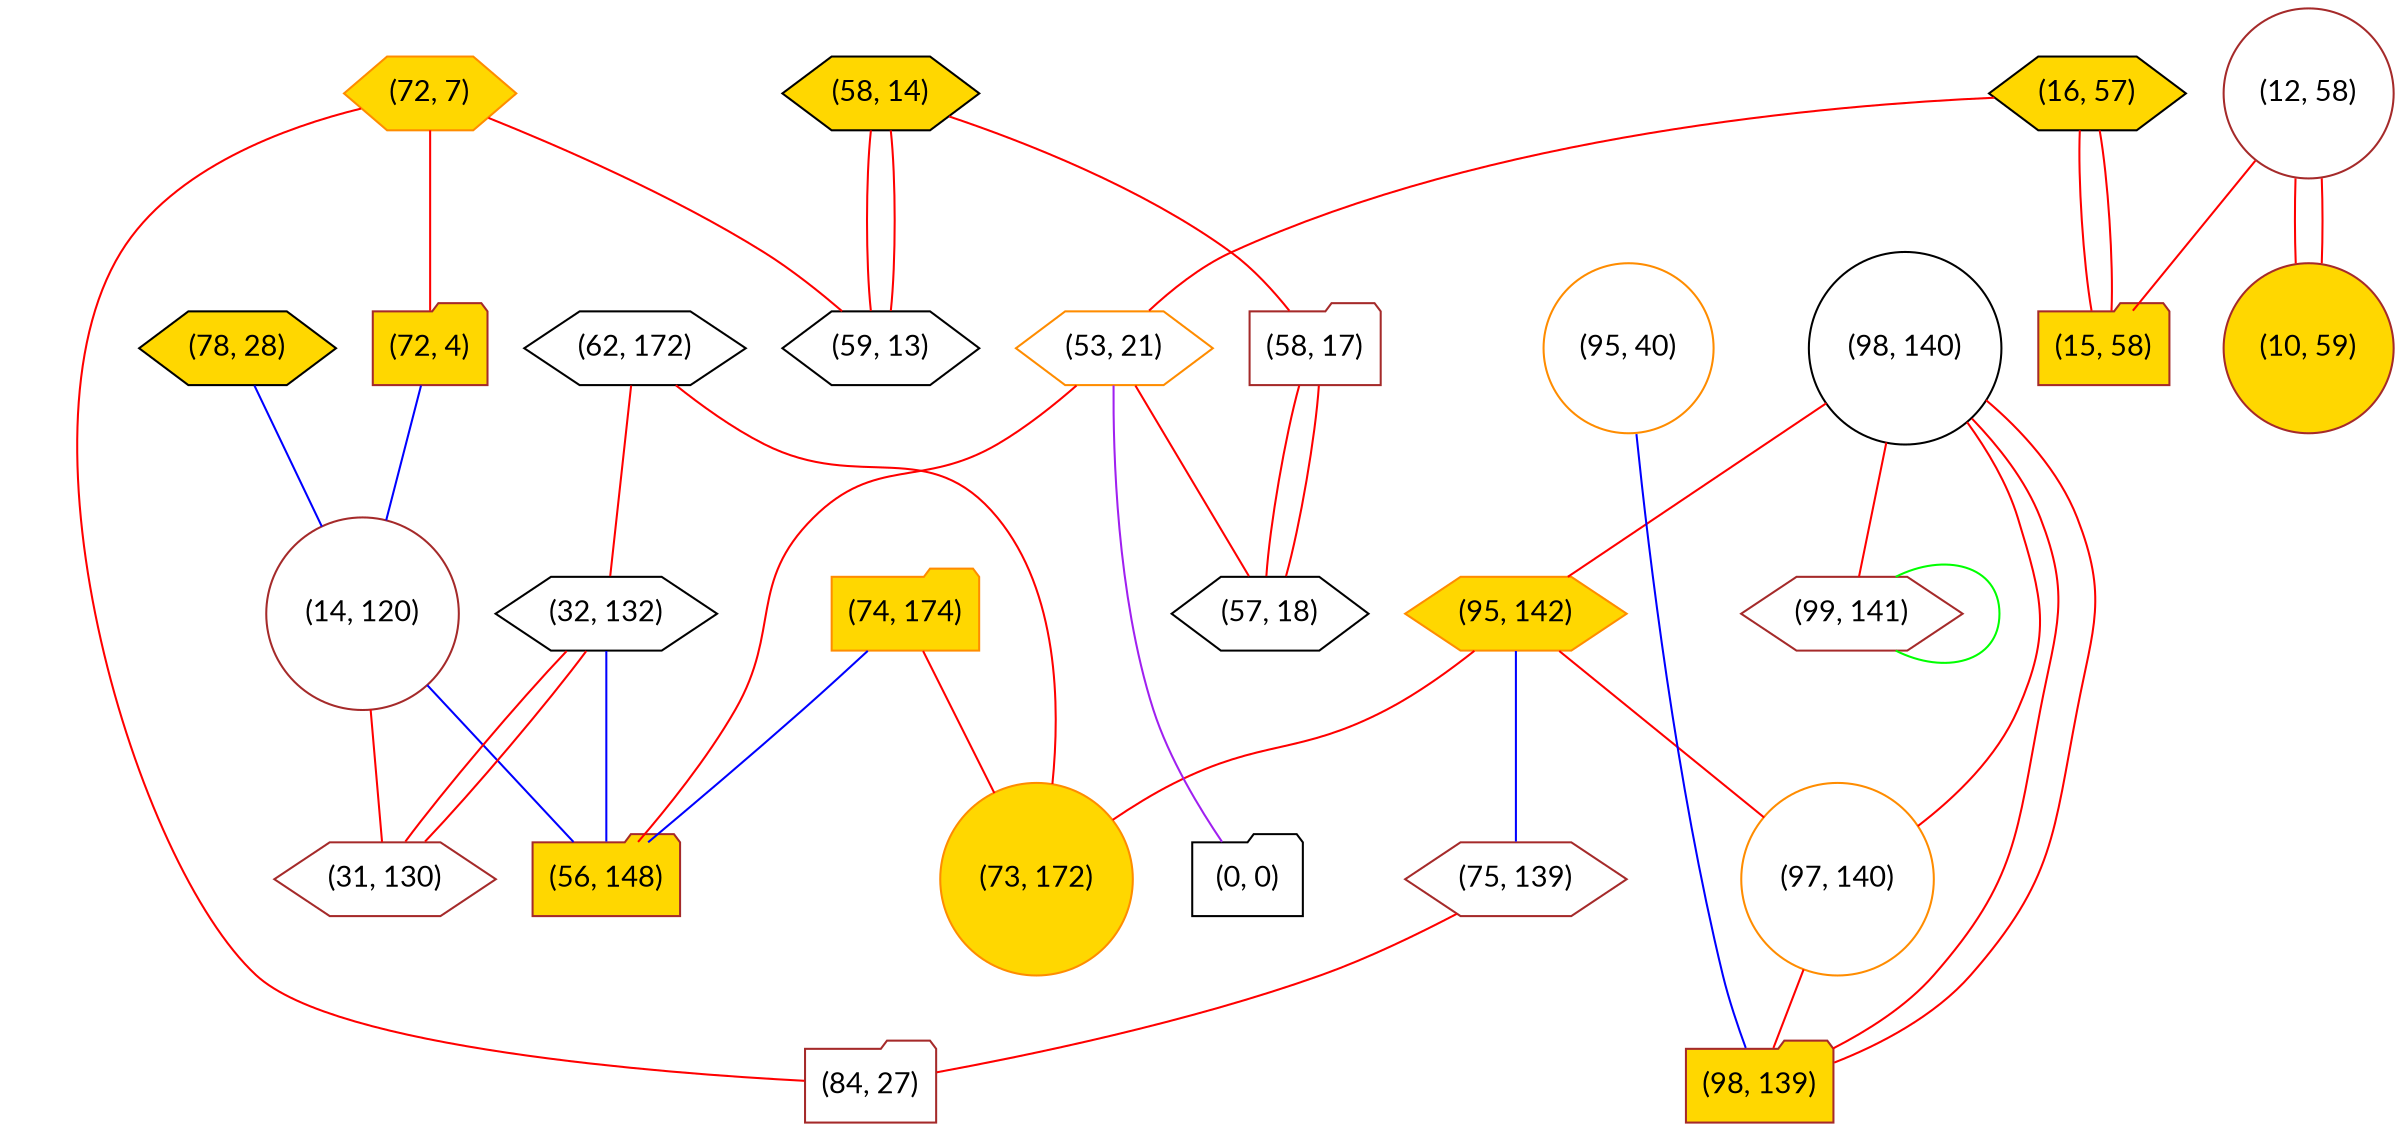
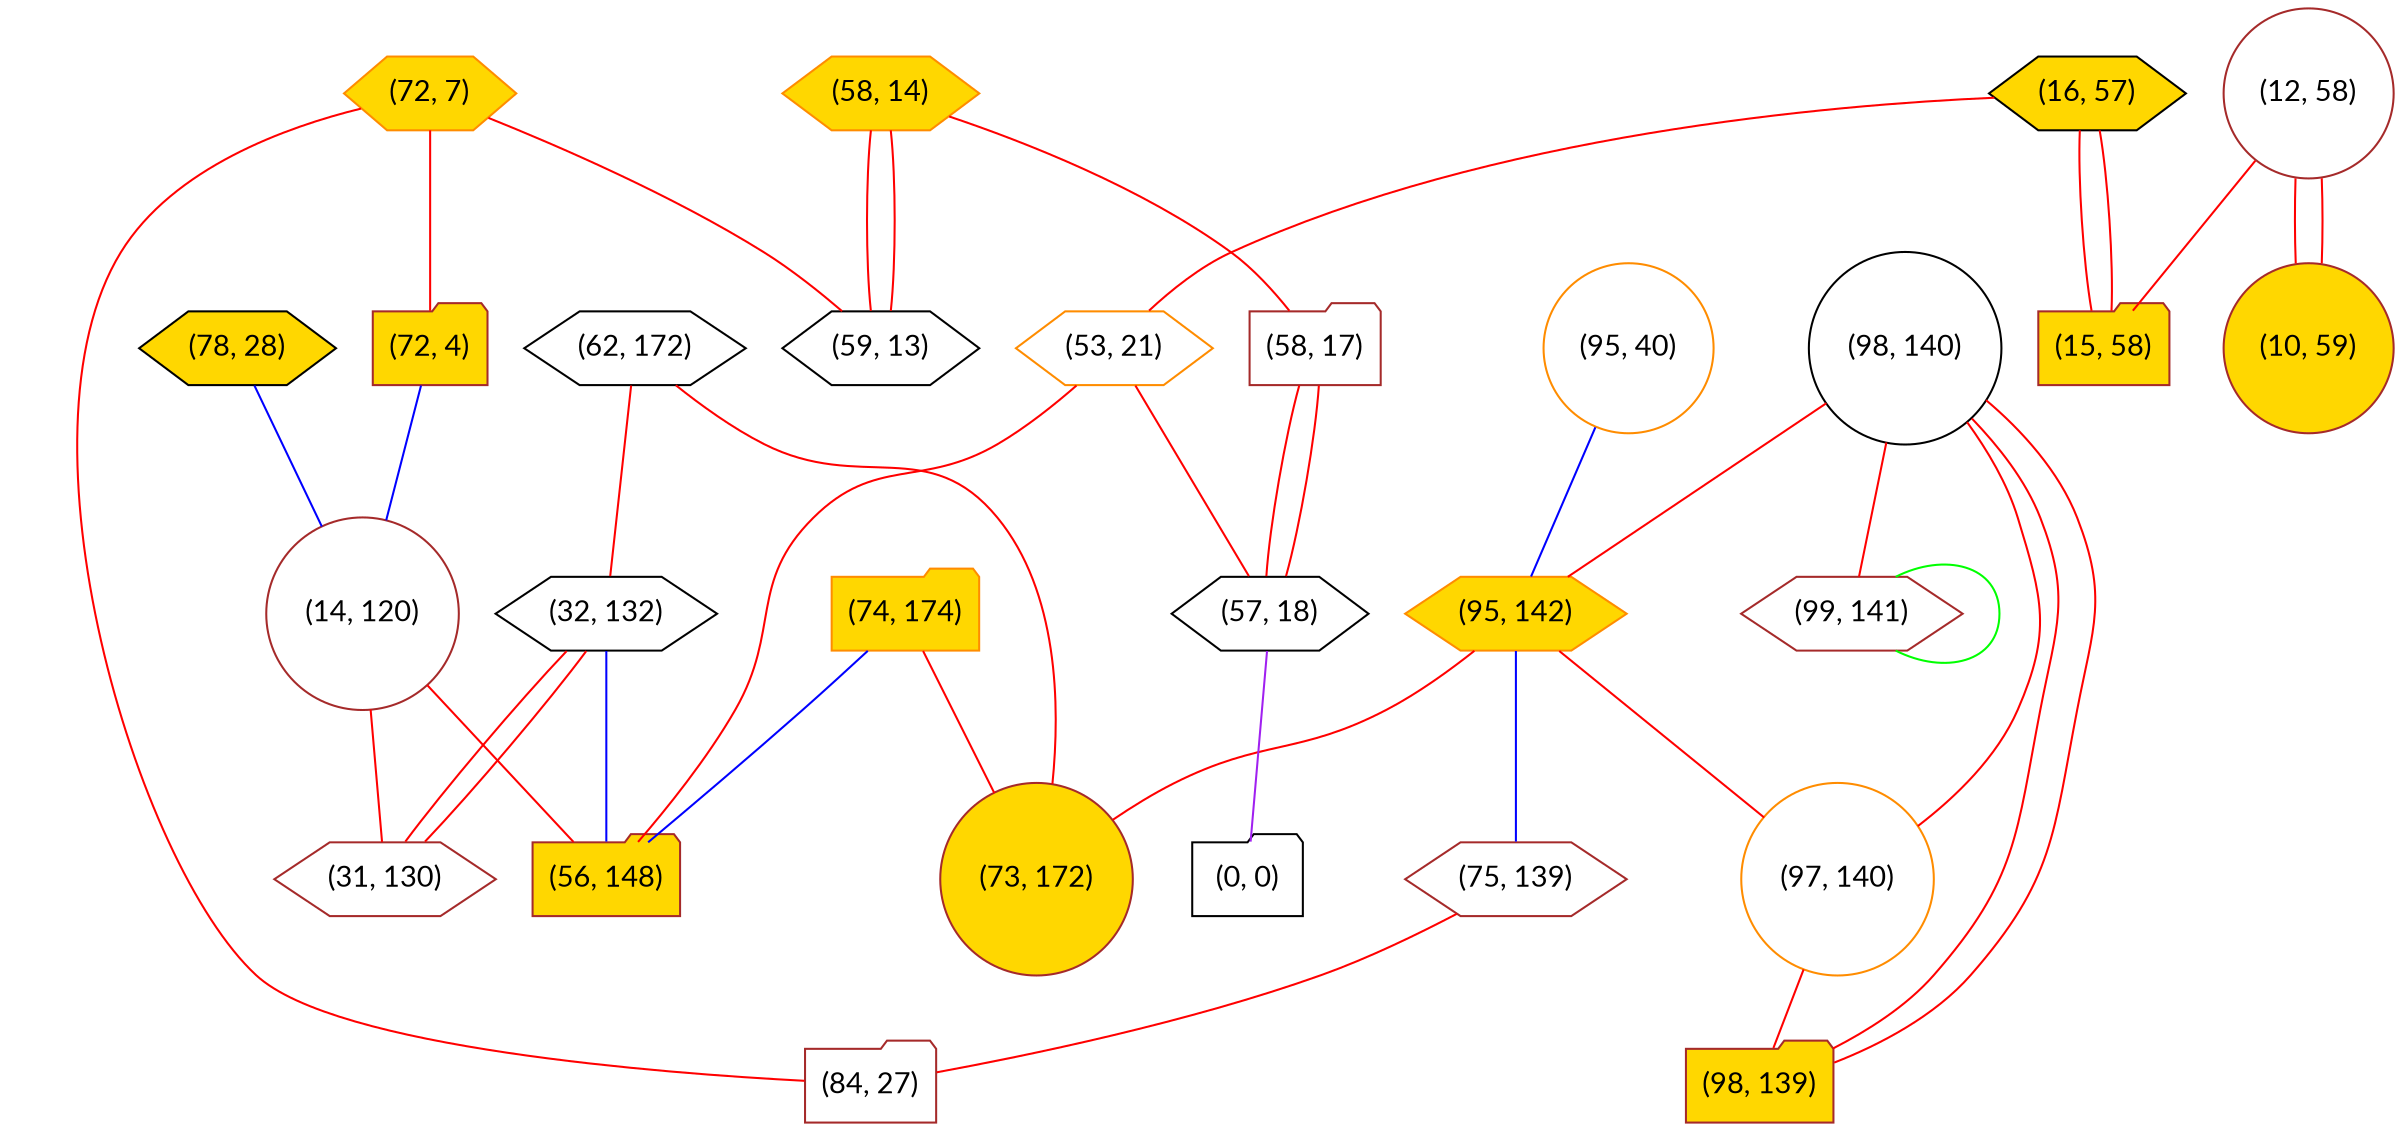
node "(58, 14)": color black -> darkorange
edge "(53, 21)" -- "(0, 0)": now "(57, 18)" -- "(0, 0)"
edge "(95, 40)" -- "(98, 139)": now "(95, 40)" -- "(95, 142)"
edge "(14, 120)" -- "(56, 148)": color blue -> red
node "(73, 172)": color darkorange -> brown
